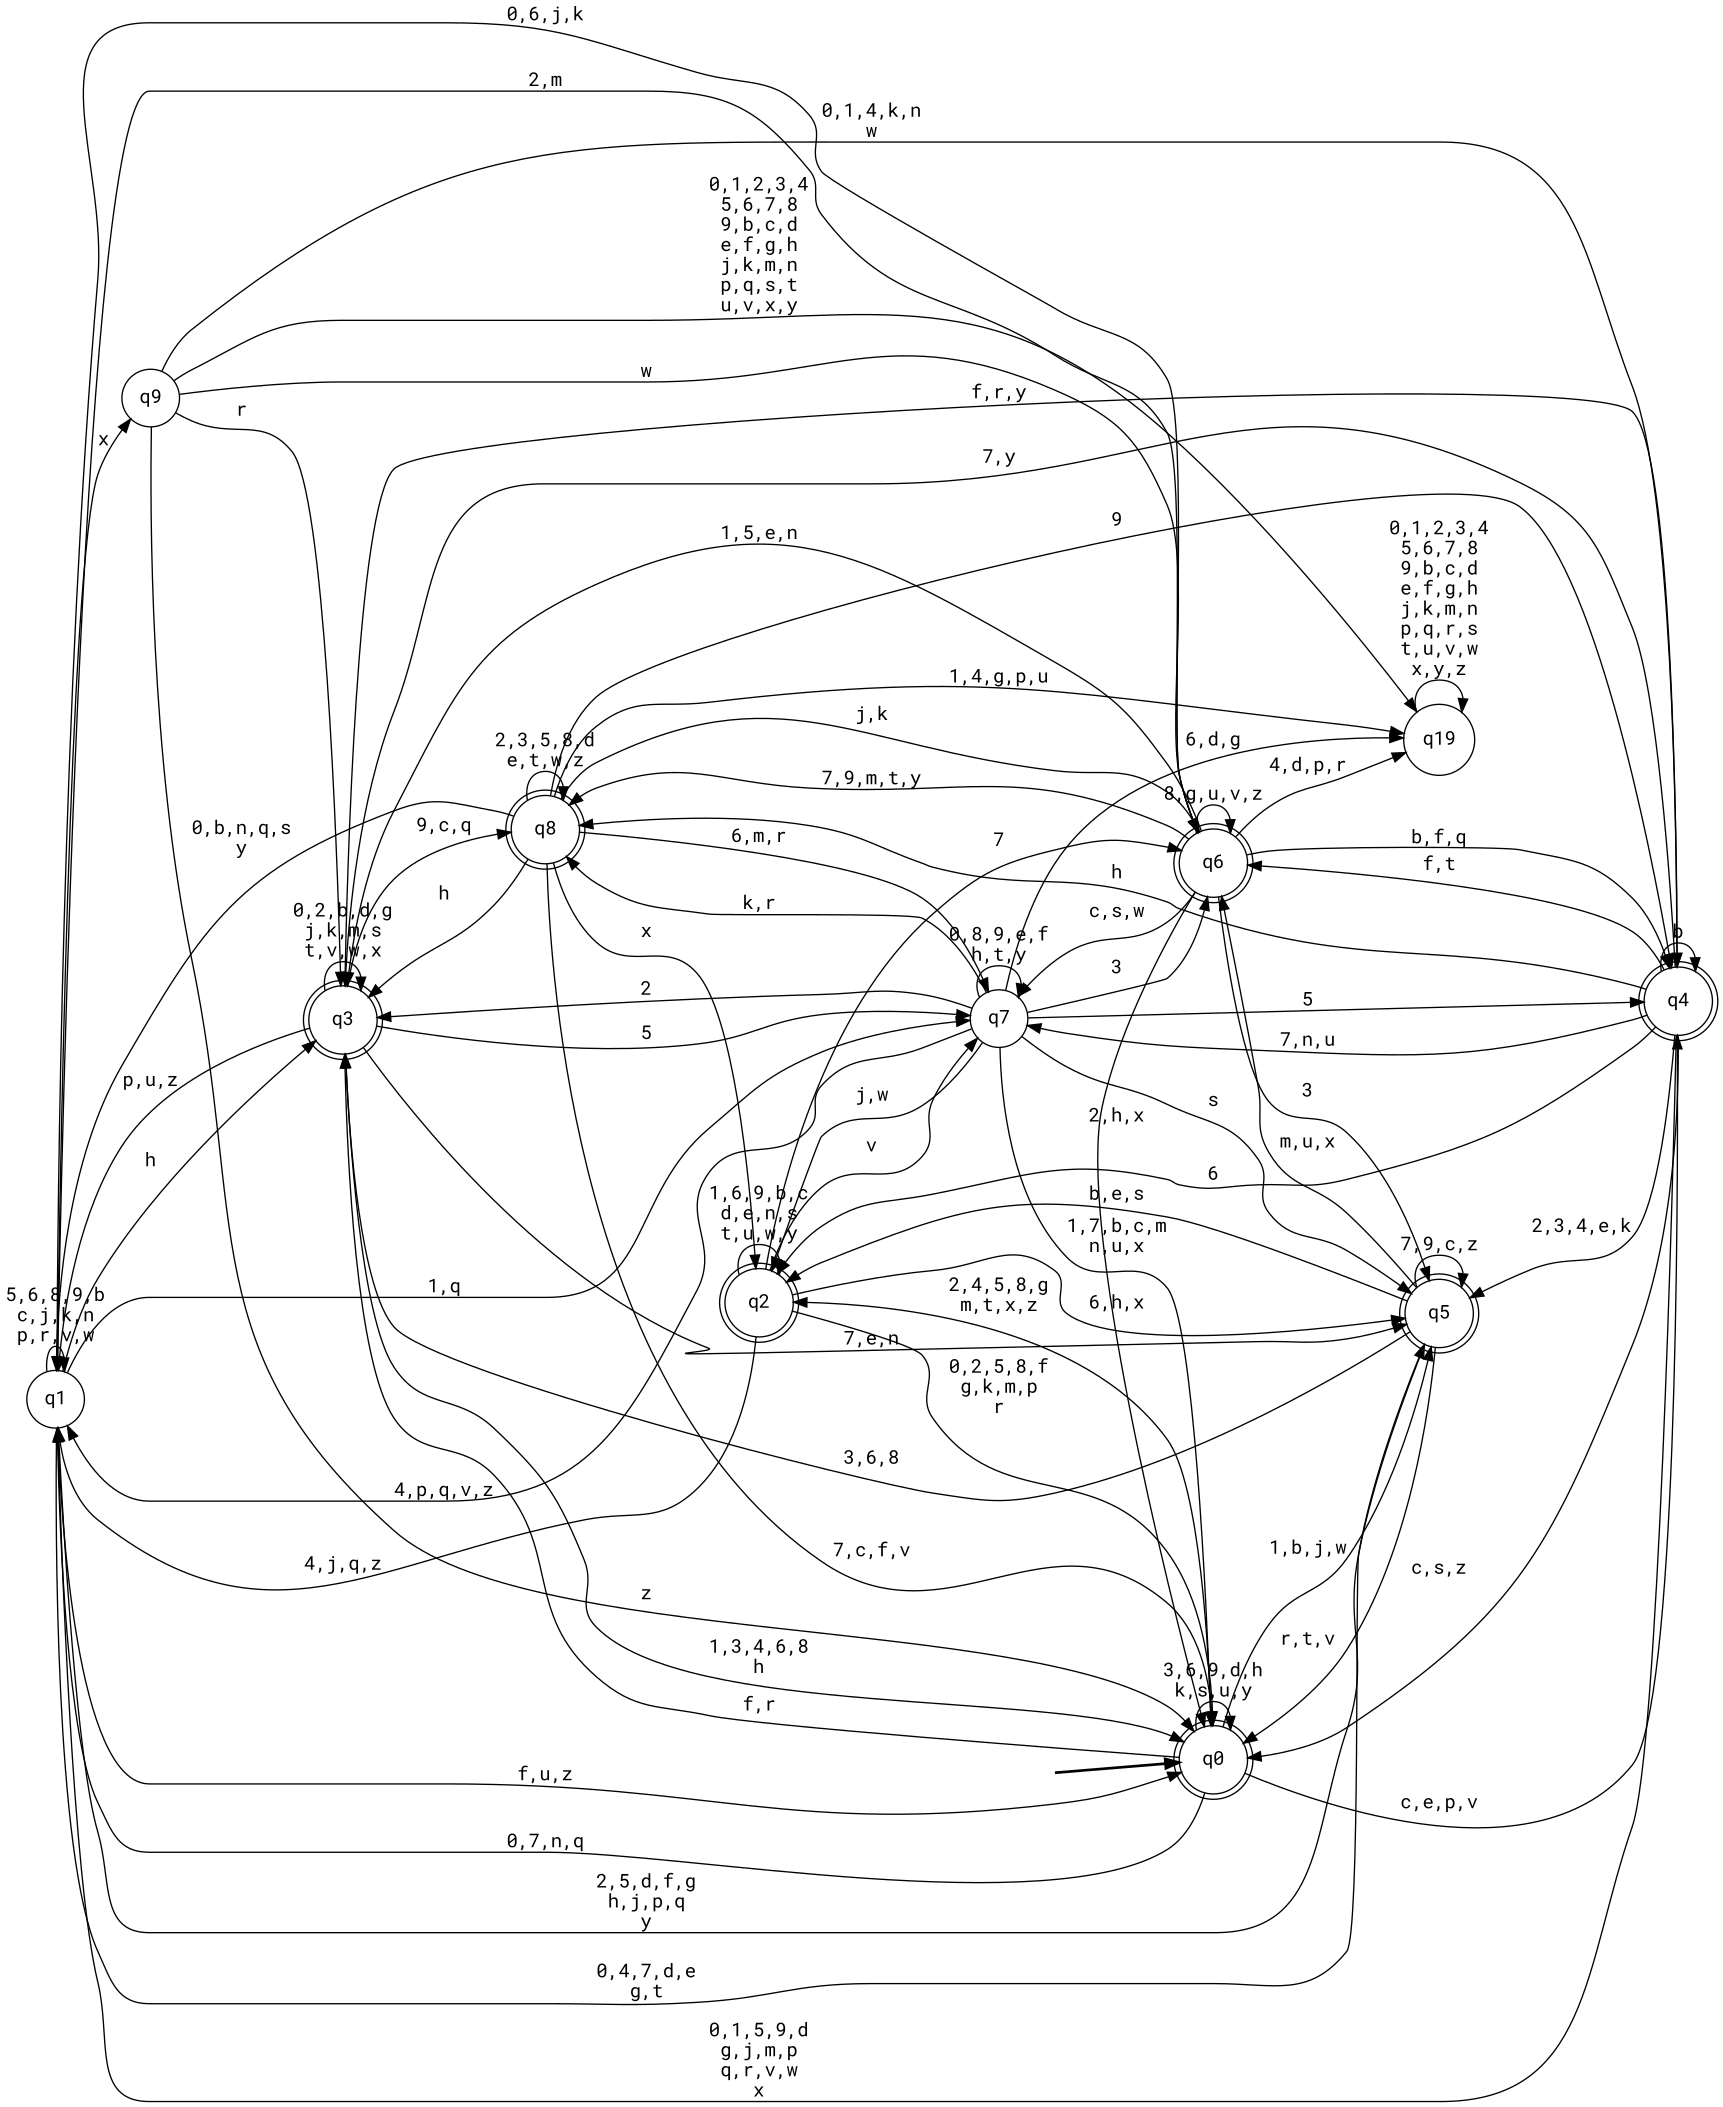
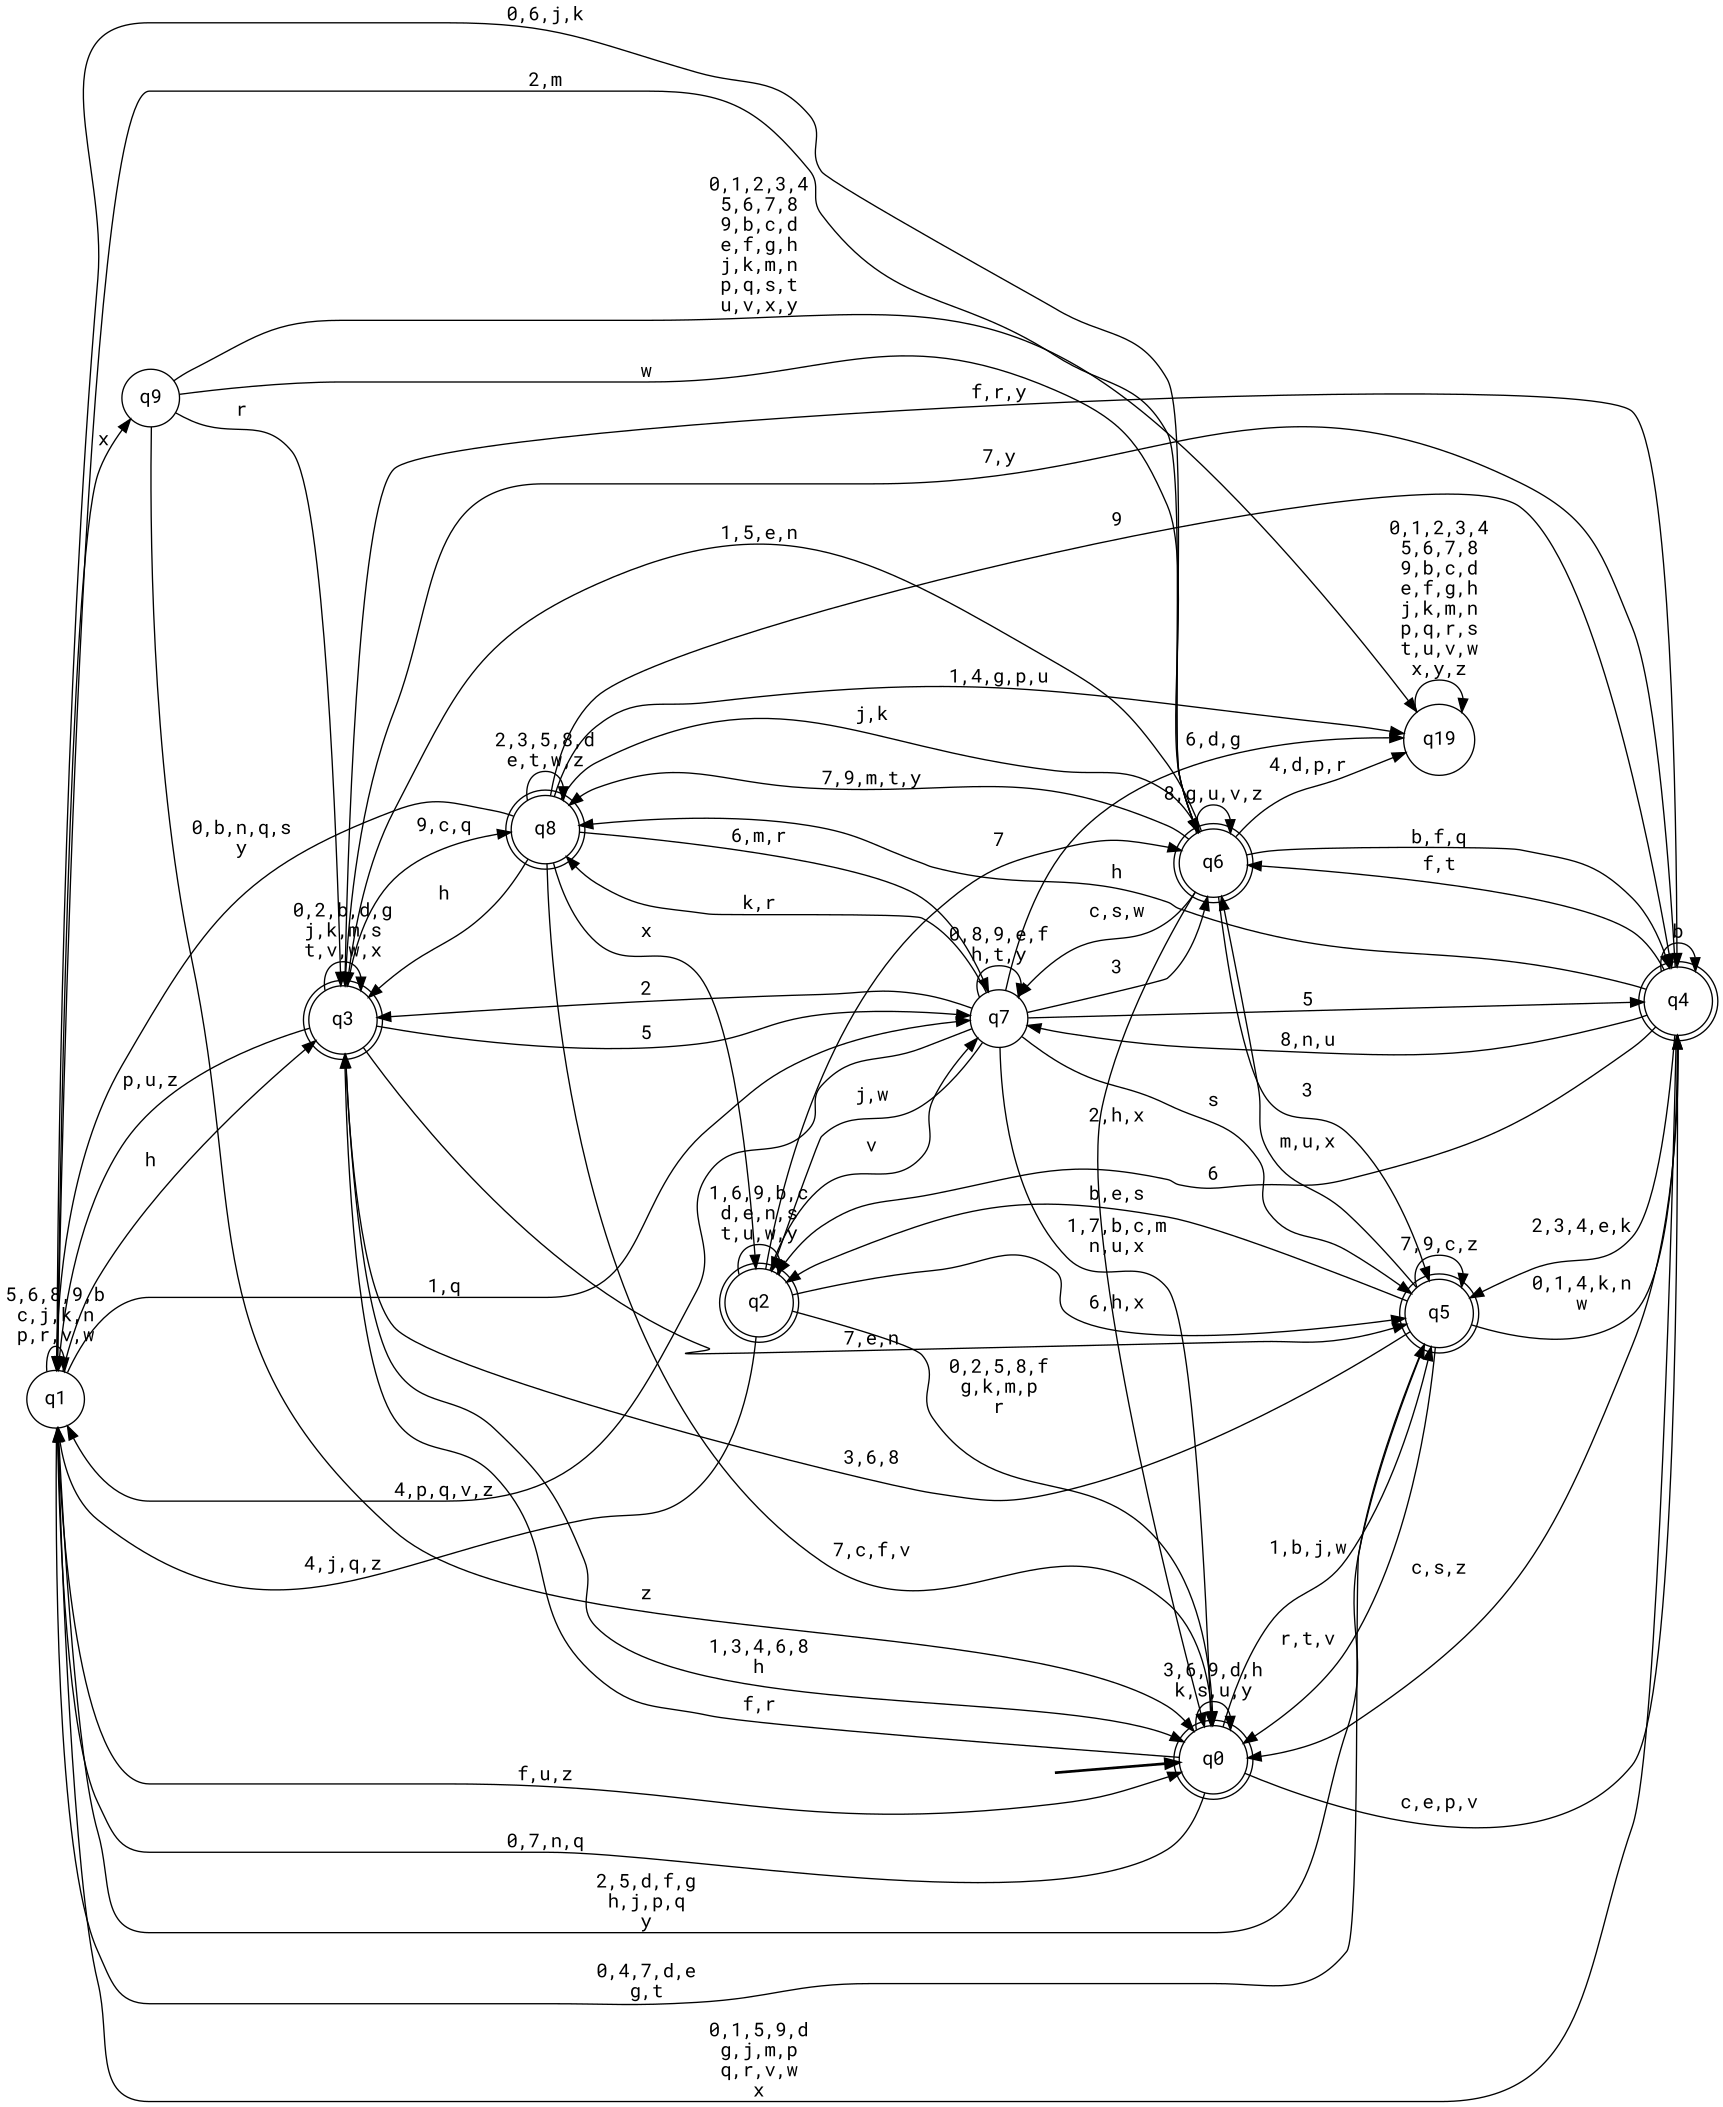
edge "q9" -> "q4": now "q5" -> "q4"
edge "q4" -> "q7": label "7,n,u" -> "8,n,u"
edge "q0" -> "q2": removed, label "2,4,5,8,g m,t,x,z"
